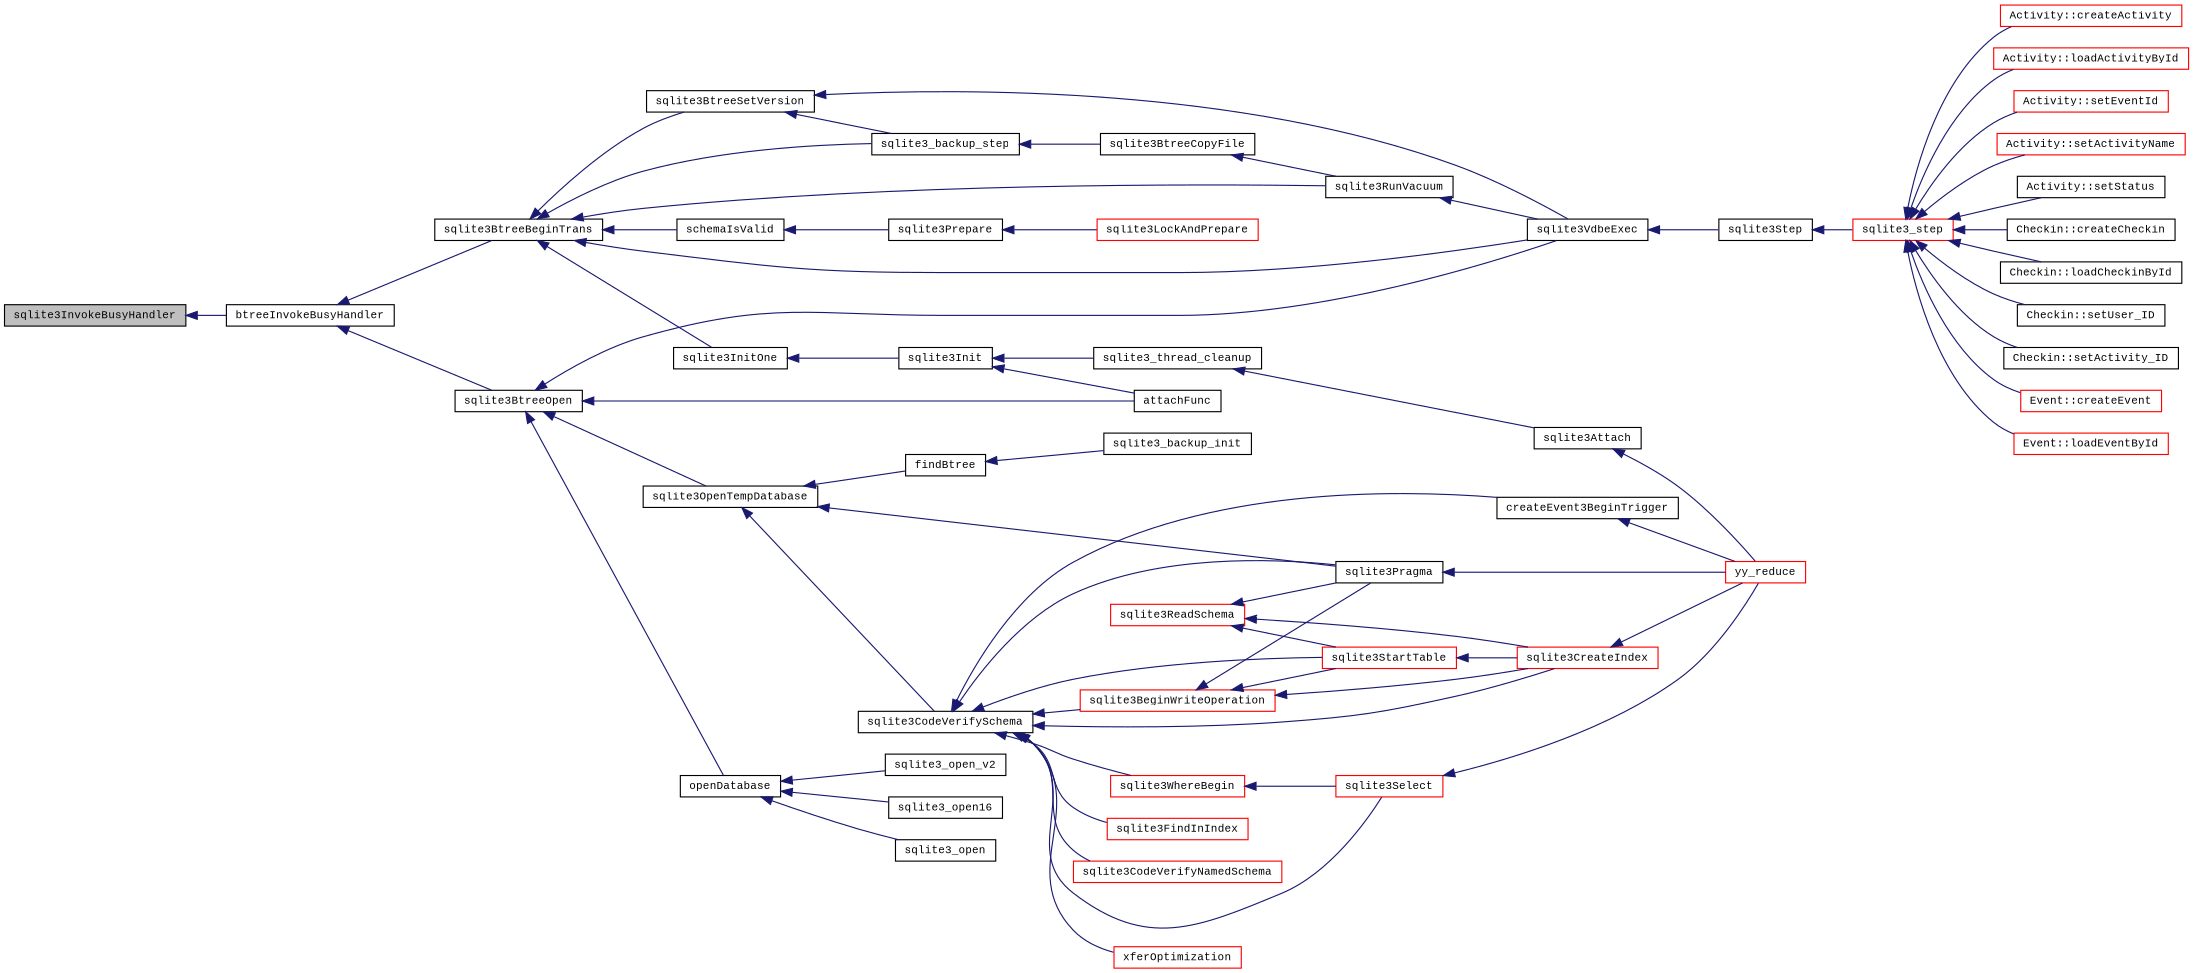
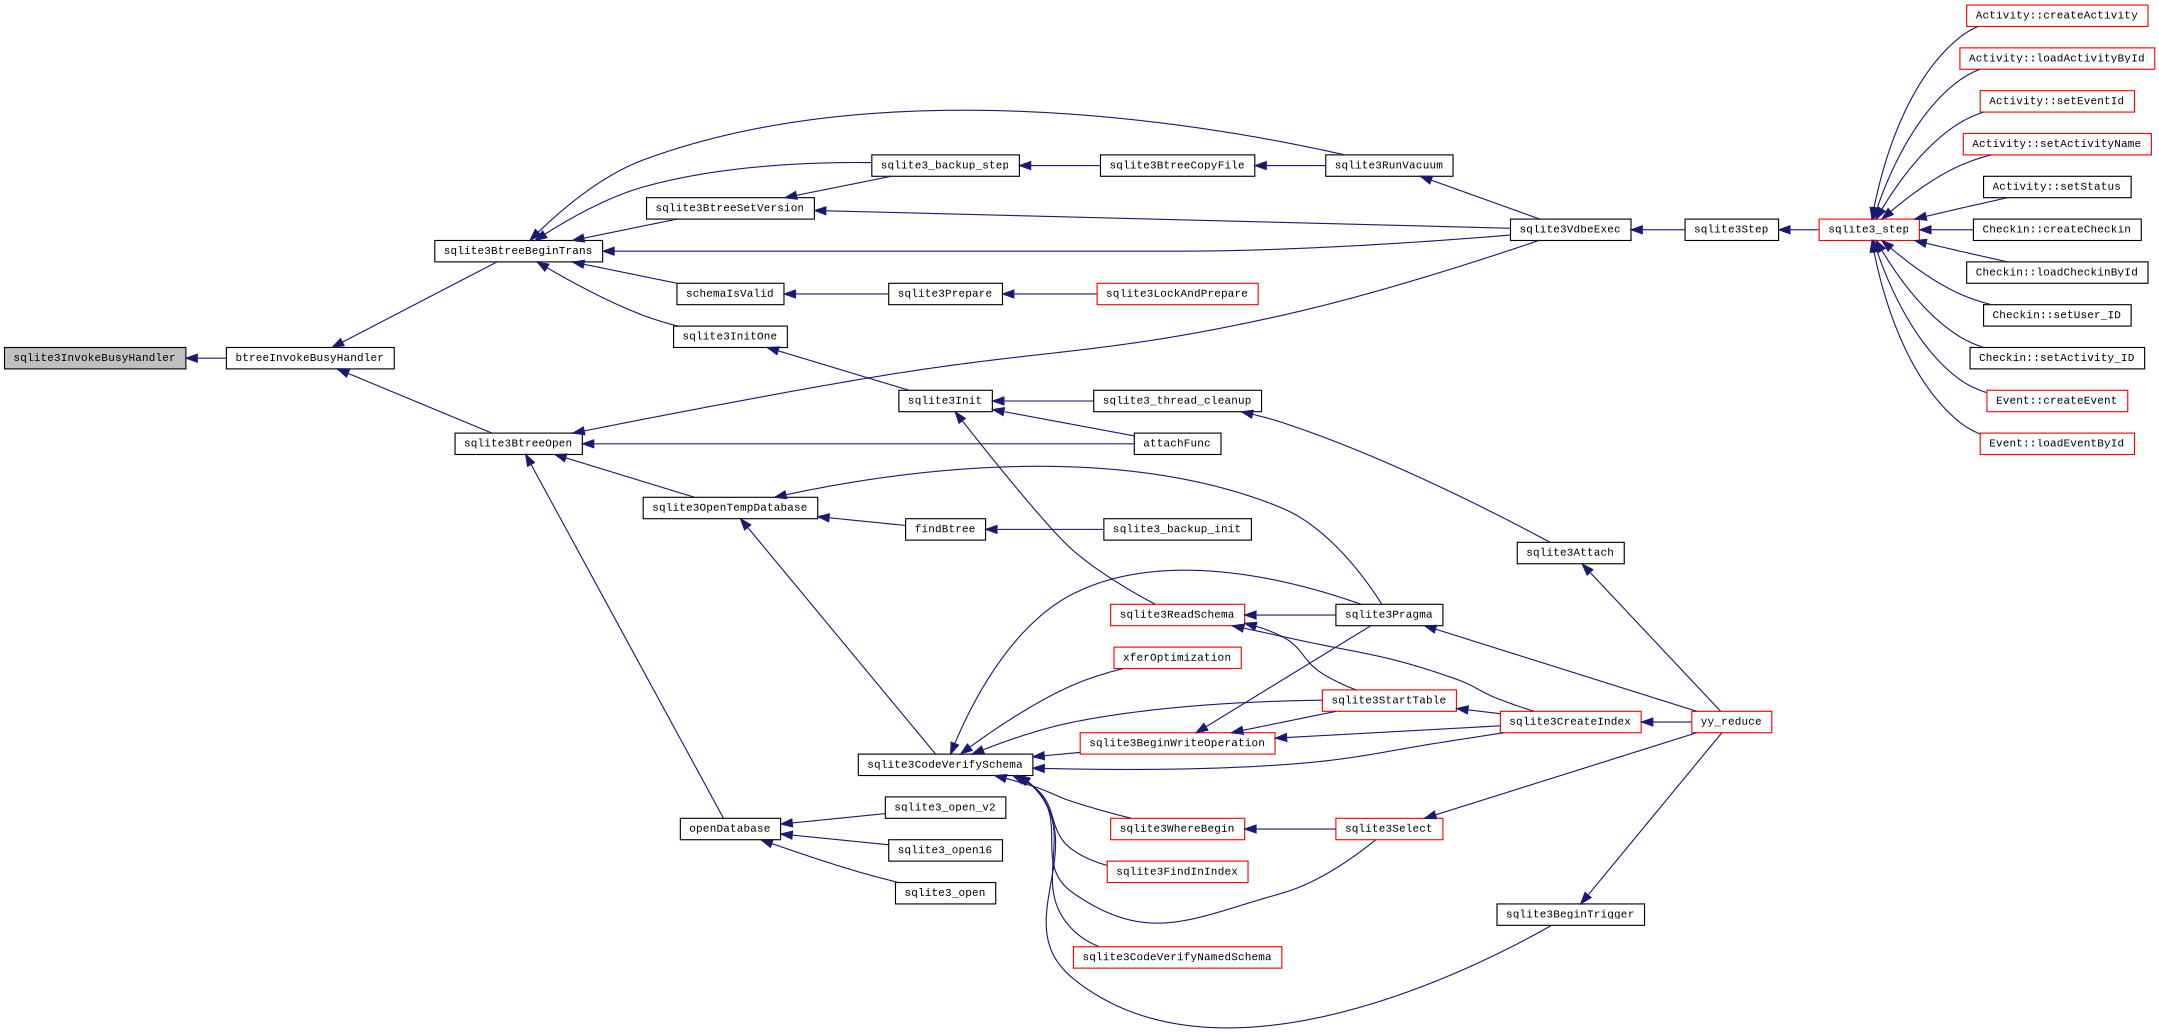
node "createEvent3BeginTrigger": label "createEvent3BeginTrigger" -> "sqlite3BeginTrigger"
edge "sqlite3ReadSchema" -> "sqlite3Init": added
